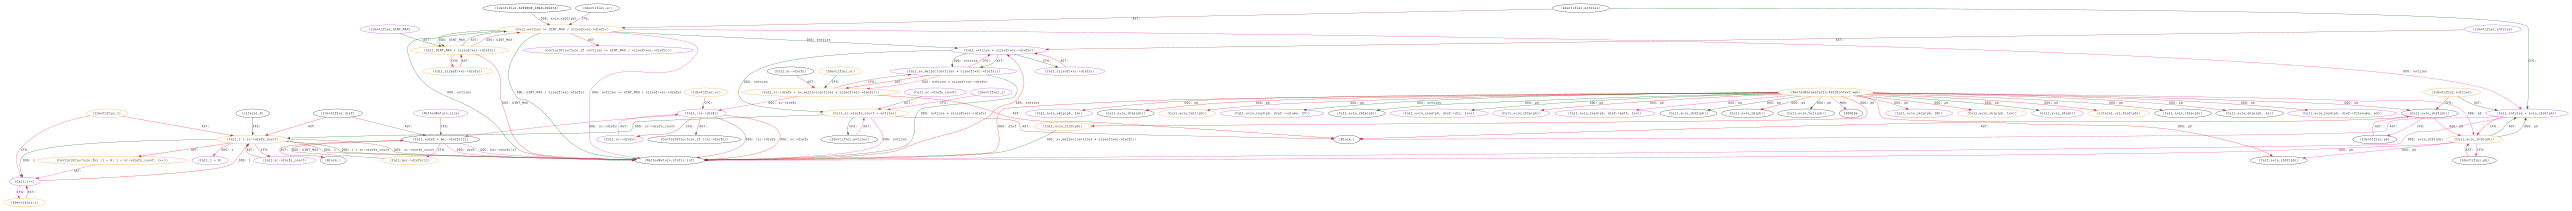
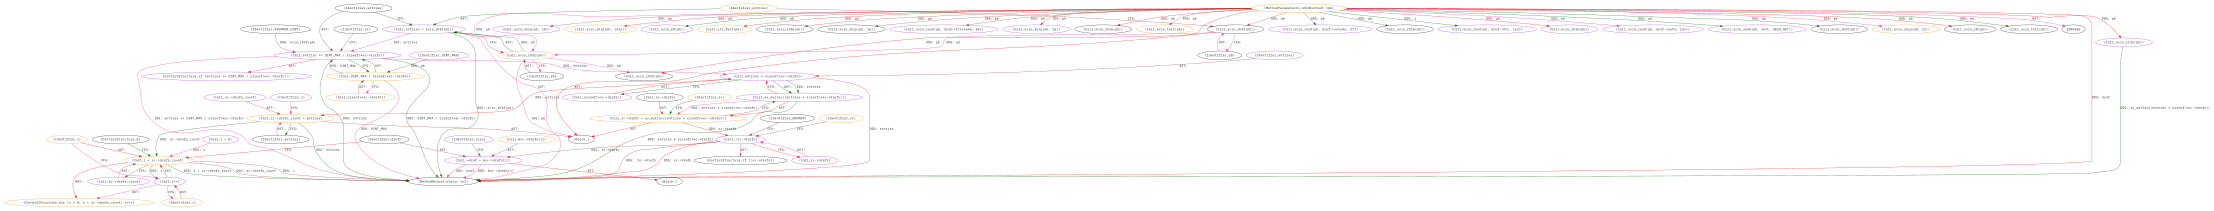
node "(Identifier,AVERROR_INVALIDDATA)": label "(Identifier,AVERROR_INVALIDDATA)" -> "(Identifier,AVERROR_UINT)"
node "(Call,entries >= UINT_MAX / sizeof(*sc->drefs))": color darkorange -> purple
node "(Call,avio_seek(pb, next, SEEK_SET))": added
node "(Call,avio_skip(pb, 12))": added
edge "(Call,entries >= UINT_MAX / sizeof(*sc->drefs))" -> "(Call,entries = avio_rb32(pb))": reversed
edge "(Identifier,UINT_MAX)" -> "(Call,UINT_MAX / sizeof(*sc->drefs))": label "AST: " -> "DDG: pb"
edge "(Call,entries >= UINT_MAX / sizeof(*sc->drefs))" -> "(Call,UINT_MAX / sizeof(*sc->drefs))": label "DDG: UINT_MAX" -> "CFG: "
edge "(Call,entries >= UINT_MAX / sizeof(*sc->drefs))" -> "(Call,entries * sizeof(*sc->drefs))": color darkgreen -> deeppink
edge "(Call,entries * sizeof(*sc->drefs))" -> "(Call,sc->drefs_count = entries)": color darkgreen -> red
edge "(Call,sc->drefs = av_mallocz(entries * sizeof(*sc->drefs)))" -> "(Call,!sc->drefs)": color deeppink -> red
edge "(MethodParameterIn,AVIOContext *pb)" -> "(Call,avio_read(pb, dref->volume, 27))": label "DDG: entries" -> "DDG: pb"
edge "(MethodParameterIn,AVIOContext *pb)" -> "(Call,avio_read(pb, dref->dir, len))": label "DDG: pb" -> "DDG: i"
edge "(MethodParameterIn,AVIOContext *pb)" -> "1000106": label "MAX: " -> "AST: "
node "(Literal,0)": label "(Literal,0)" -> "(ControlStructure,0)"
node "(MethodReturn,size)": label "(MethodReturn,size)" -> "(Identifier,size)"
node "(Call,avio_skip(pb, 30))": label "(Call,avio_skip(pb, 30))" -> "(Call,avio_skip(pb, 10))"
node "(Call,avio_skip(pb, len))": label "(Call,avio_skip(pb, len))" -> "(Call,avio_skip(pb, skip))"
node "(Literal,url_feof(pb))": label "(Literal,url_feof(pb))" -> "(Call,url_feof(pb))"
node "(Identifier,ENOMEM)": added
edge "(Call,!sc->drefs)" -> "(Call,*dref = &sc->drefs[i])": color deeppink -> brown
edge "(Call,!sc->drefs)" -> "(ControlStructure,if (!sc->drefs))": color brown -> deeppink
edge "(Identifier,dref)" -> "(Call,i < sc->drefs_count)": label "AST: " -> "CFG: "
node "(Call,avio_rl32(pb))": color darkorange -> purple
node "(Call,*dref = &sc->drefs[i])": color black -> purple
edge "(Call,i < sc->drefs_count)" -> "(Call,i = 0)": reversed
edge "(Call,UINT_MAX / sizeof(*sc->drefs))" -> "(MethodReturn,static int)": color red -> deeppink
edge "(Call,i < sc->drefs_count)" -> "(ControlStructure,for (i = 0; i < sc->drefs_count; i++))": label "AST: " -> "MAX: "
edge "(Call,&sc->drefs[i])" -> "(Call,*dref = &sc->drefs[i])": label "DDG: UINT_MAX" -> "AST: "
edge "(Call,*dref = &sc->drefs[i])" -> "(Call,&sc->drefs[i])": removed, label "CFG:"
edge "(MethodReturn,static int)" -> "(Call,entries * sizeof(*sc->drefs))": reversed
edge "(Call,entries = avio_rb32(pb))" -> "(MethodReturn,static int)": color deeppink -> darkgreen
edge "(Call,sc->drefs_count = entries)" -> "(MethodReturn,static int)": color deeppink -> darkgreen
edge "(Call,i++)" -> "(Call,i < sc->drefs_count)": label "DDG: i" -> "AST: "
edge "(ControlStructure,for (i = 0; i < sc->drefs_count; i++))" -> "(Call,i++)": reversed
